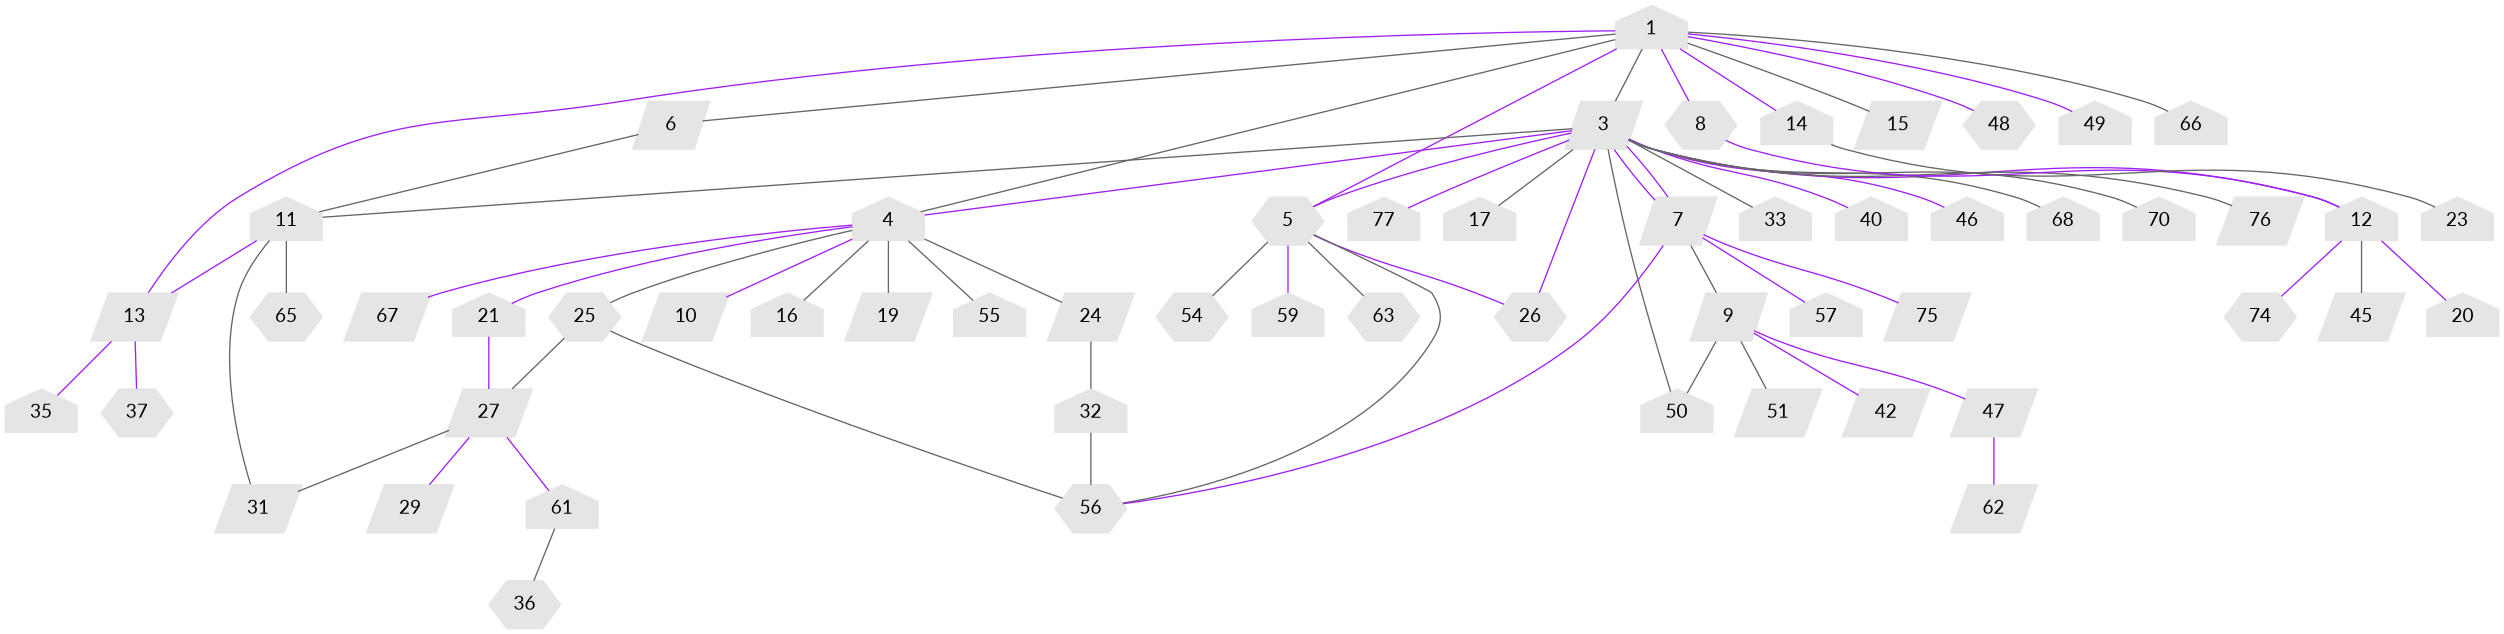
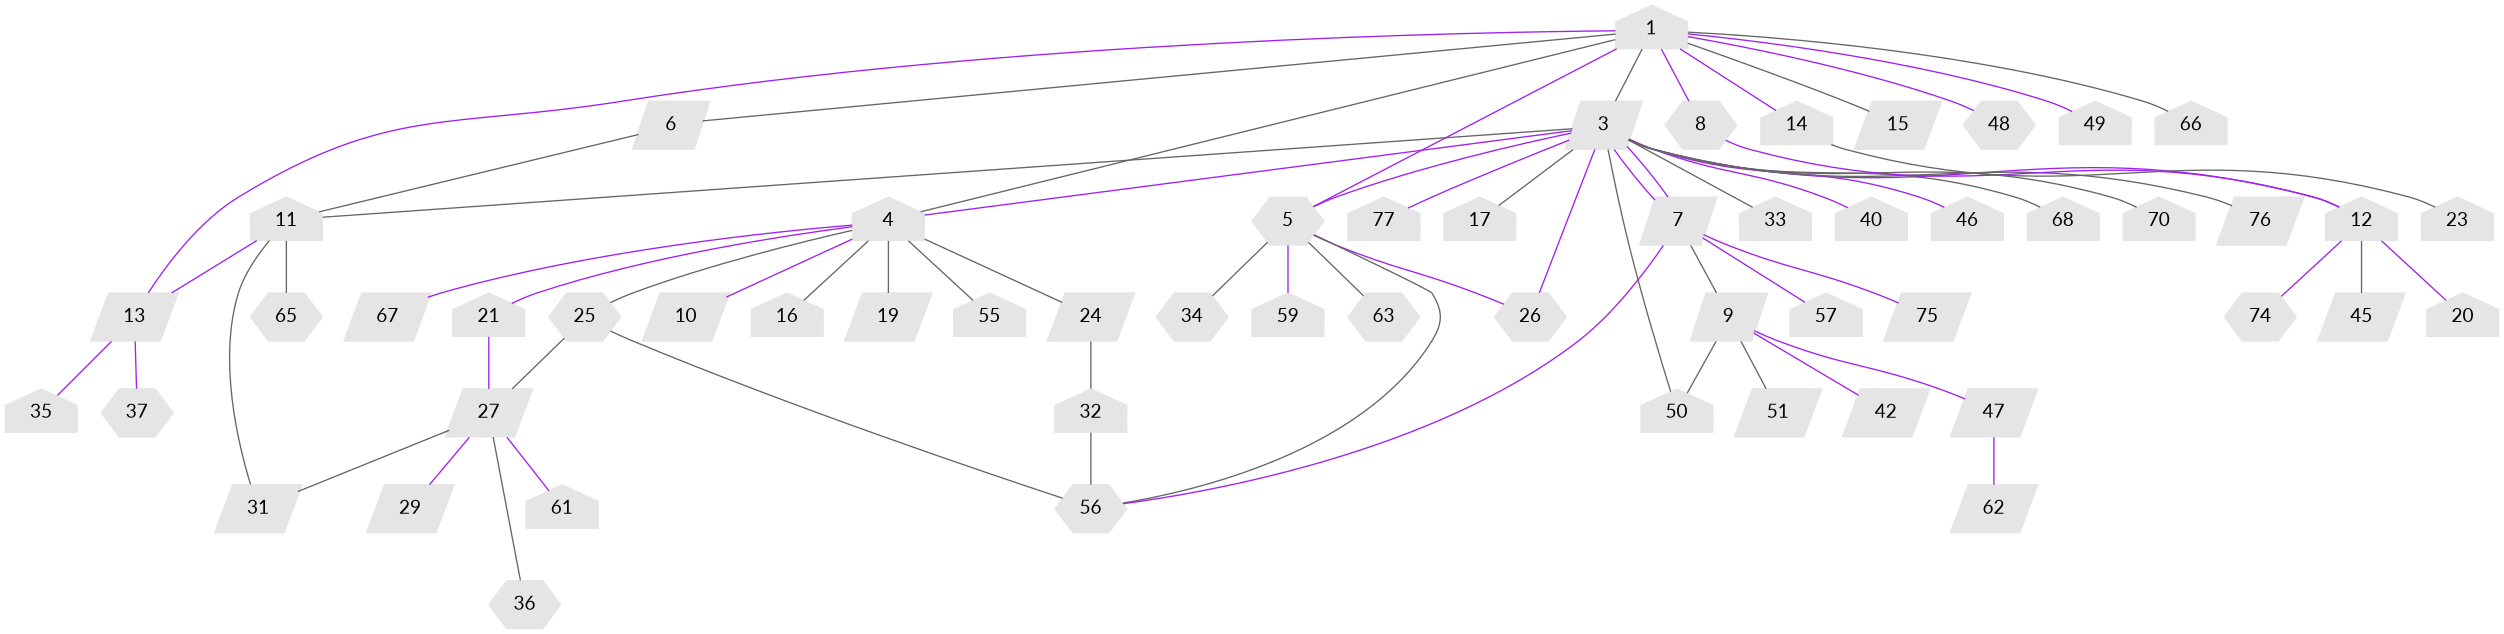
node "54": label "54" -> "34"
edge "61" -- "36": now "27" -- "36"
